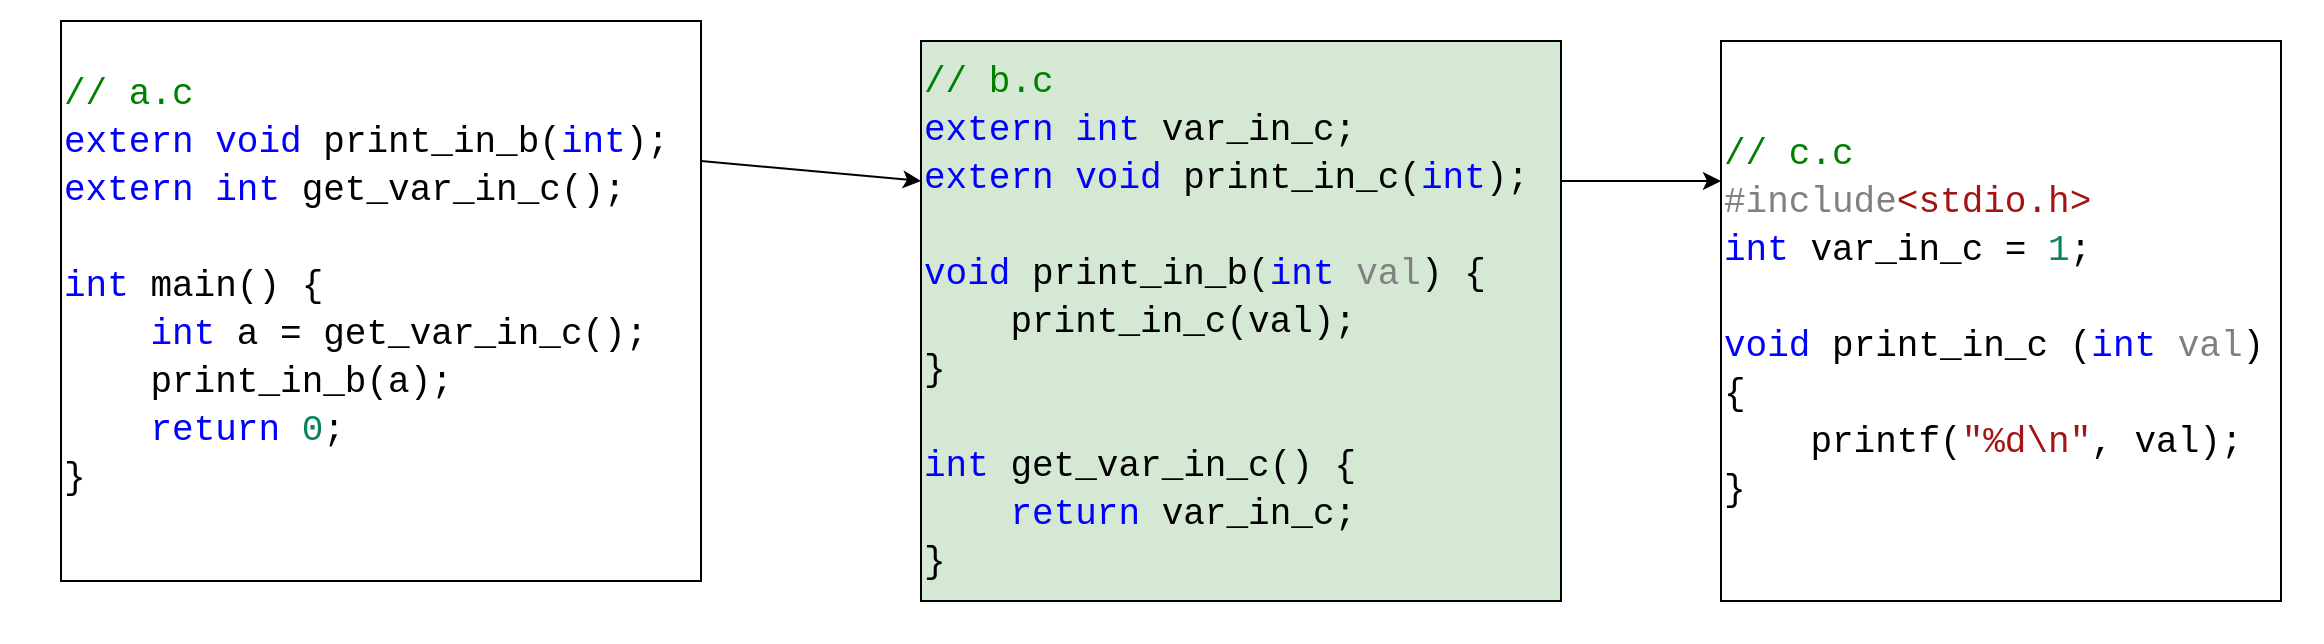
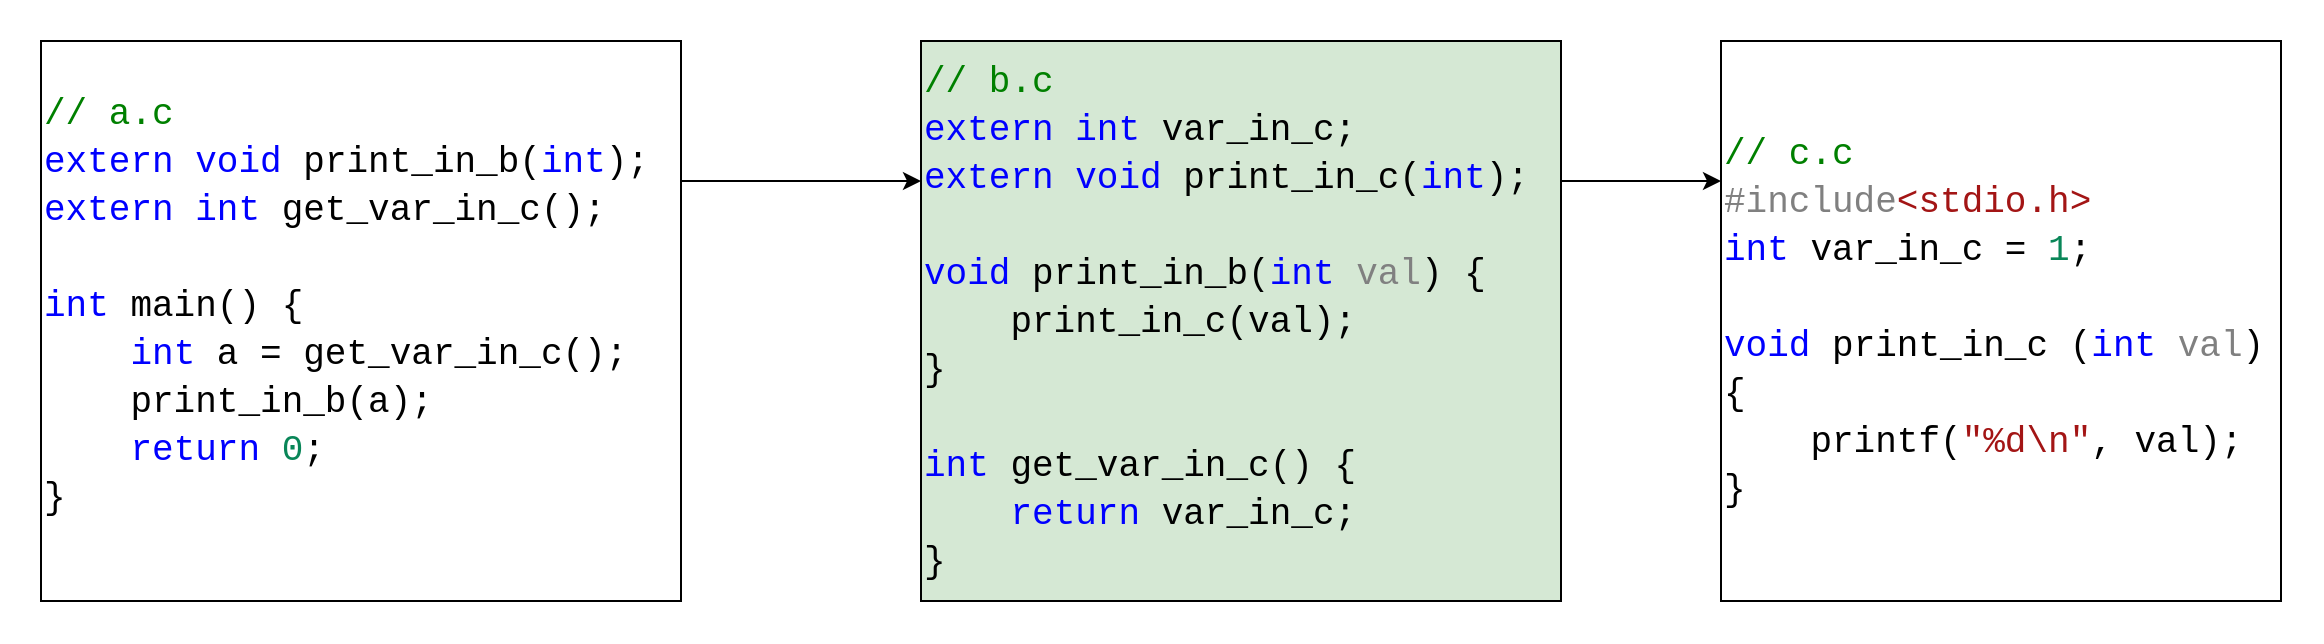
node "// a.c extern void print_in_b(int); extern int get_var_in_c(); int main() { int a = get_var_in_c(); print_in_b(a); return 0; }": moved (381, 301) -> (361, 321)
